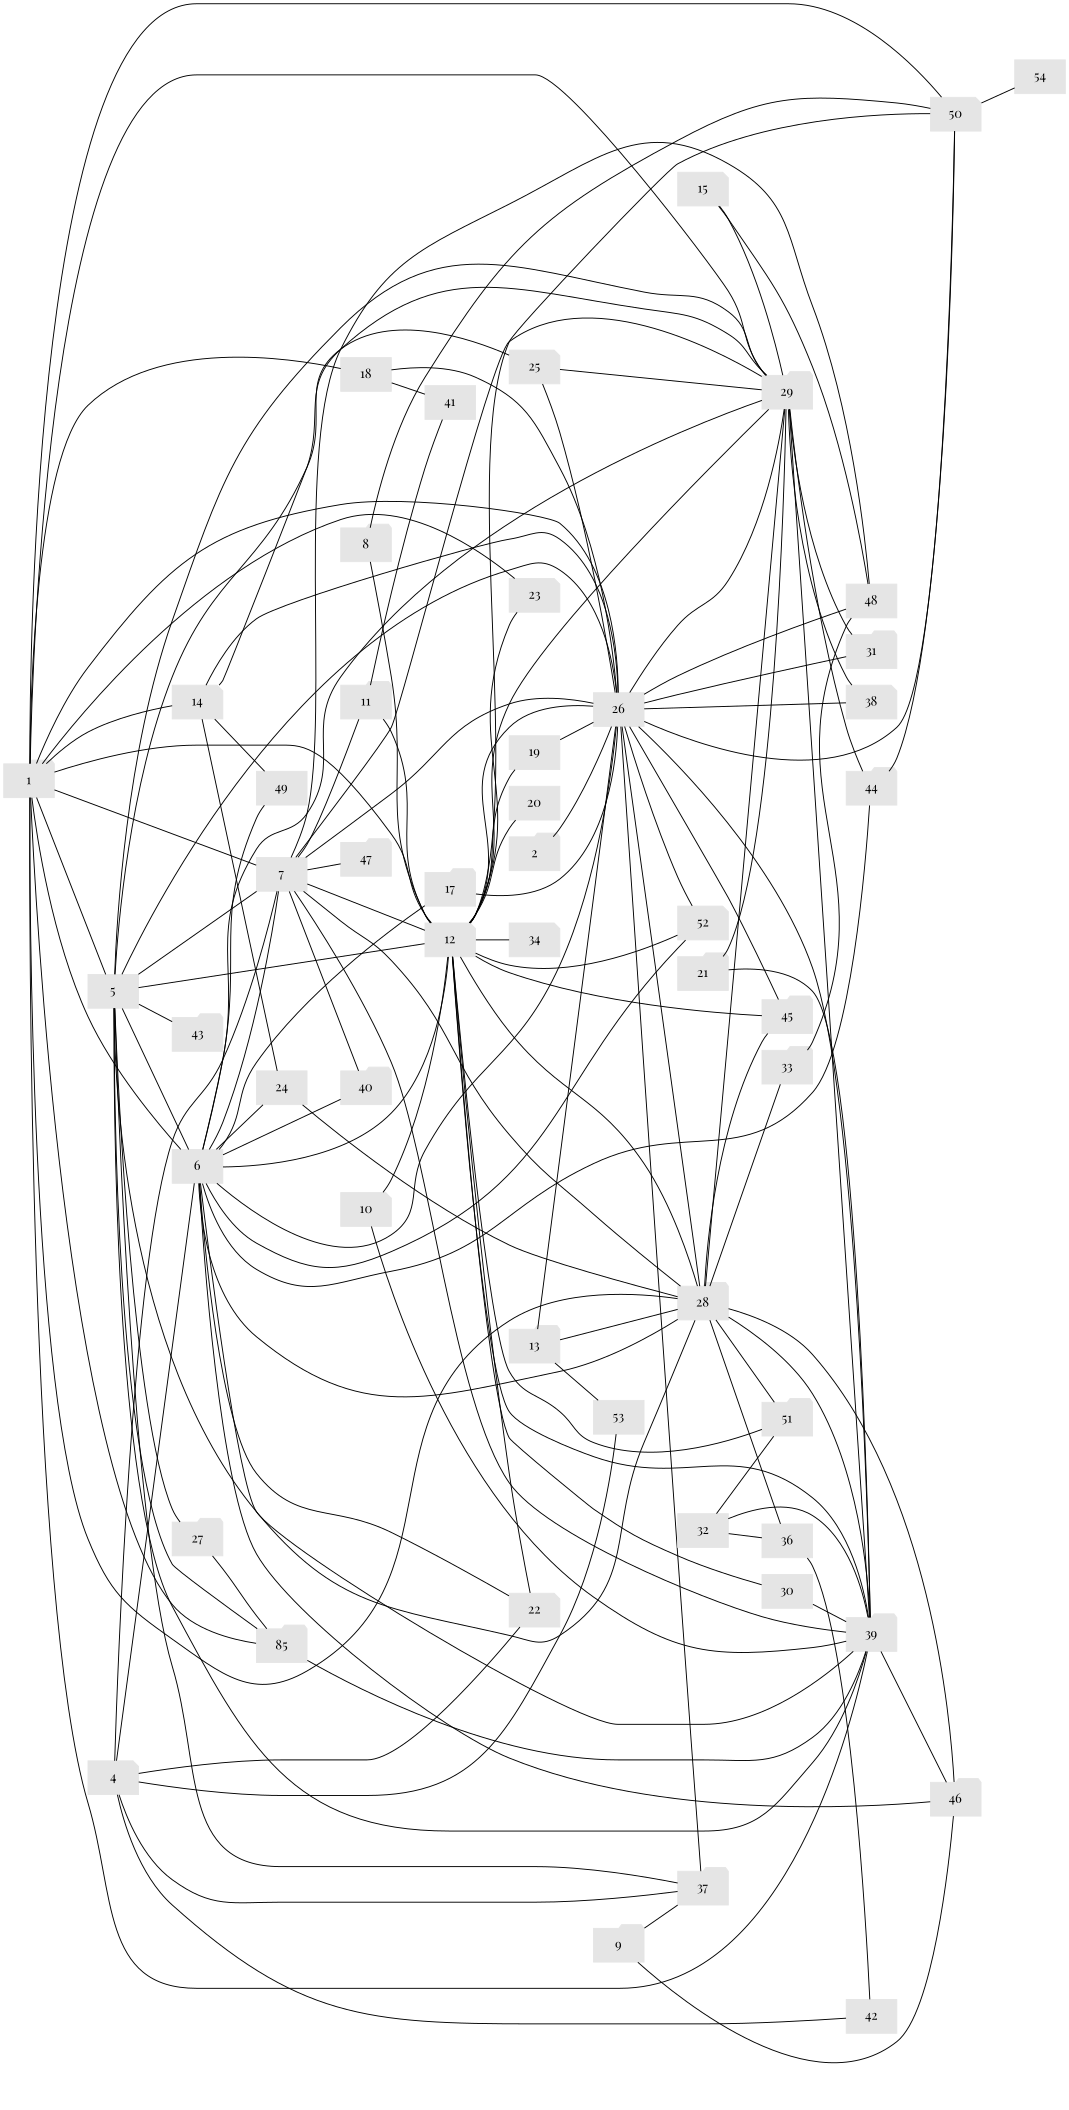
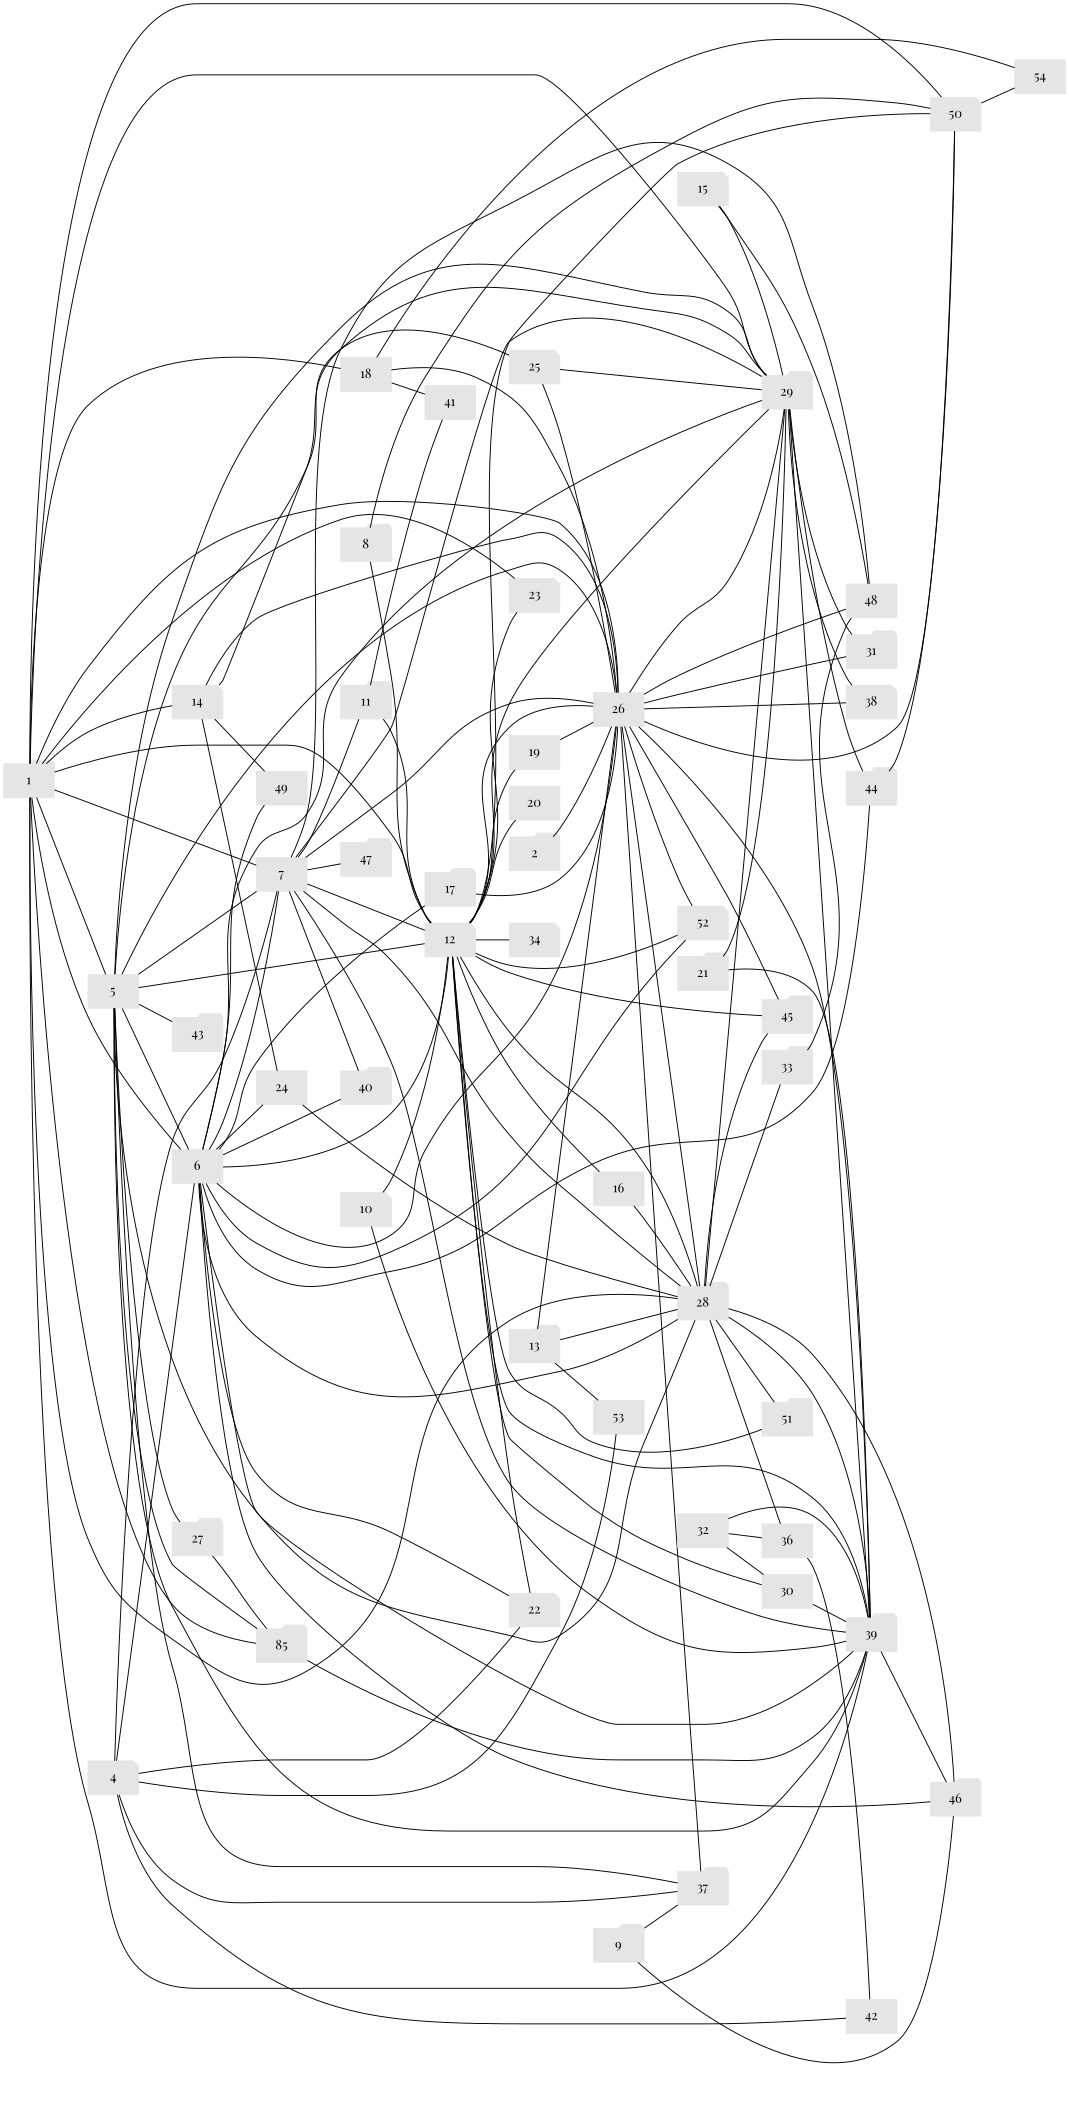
edge "54" -- "18": added
node "16": added
edge "51" -- "32": now "30" -- "32"
